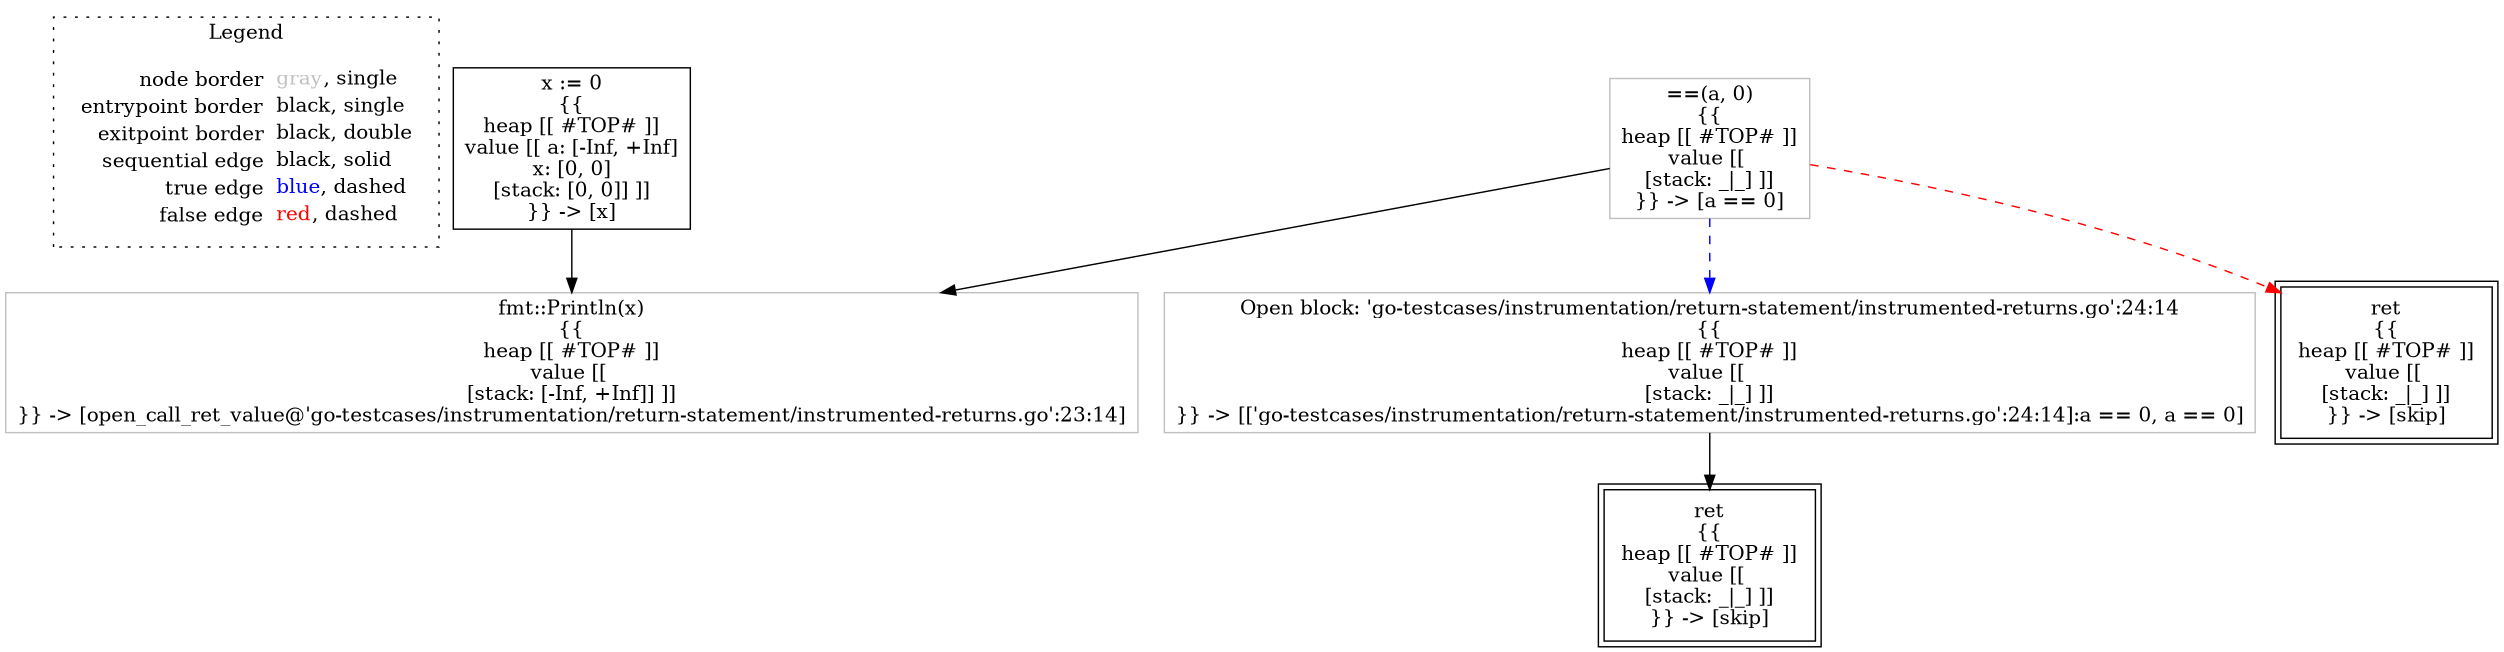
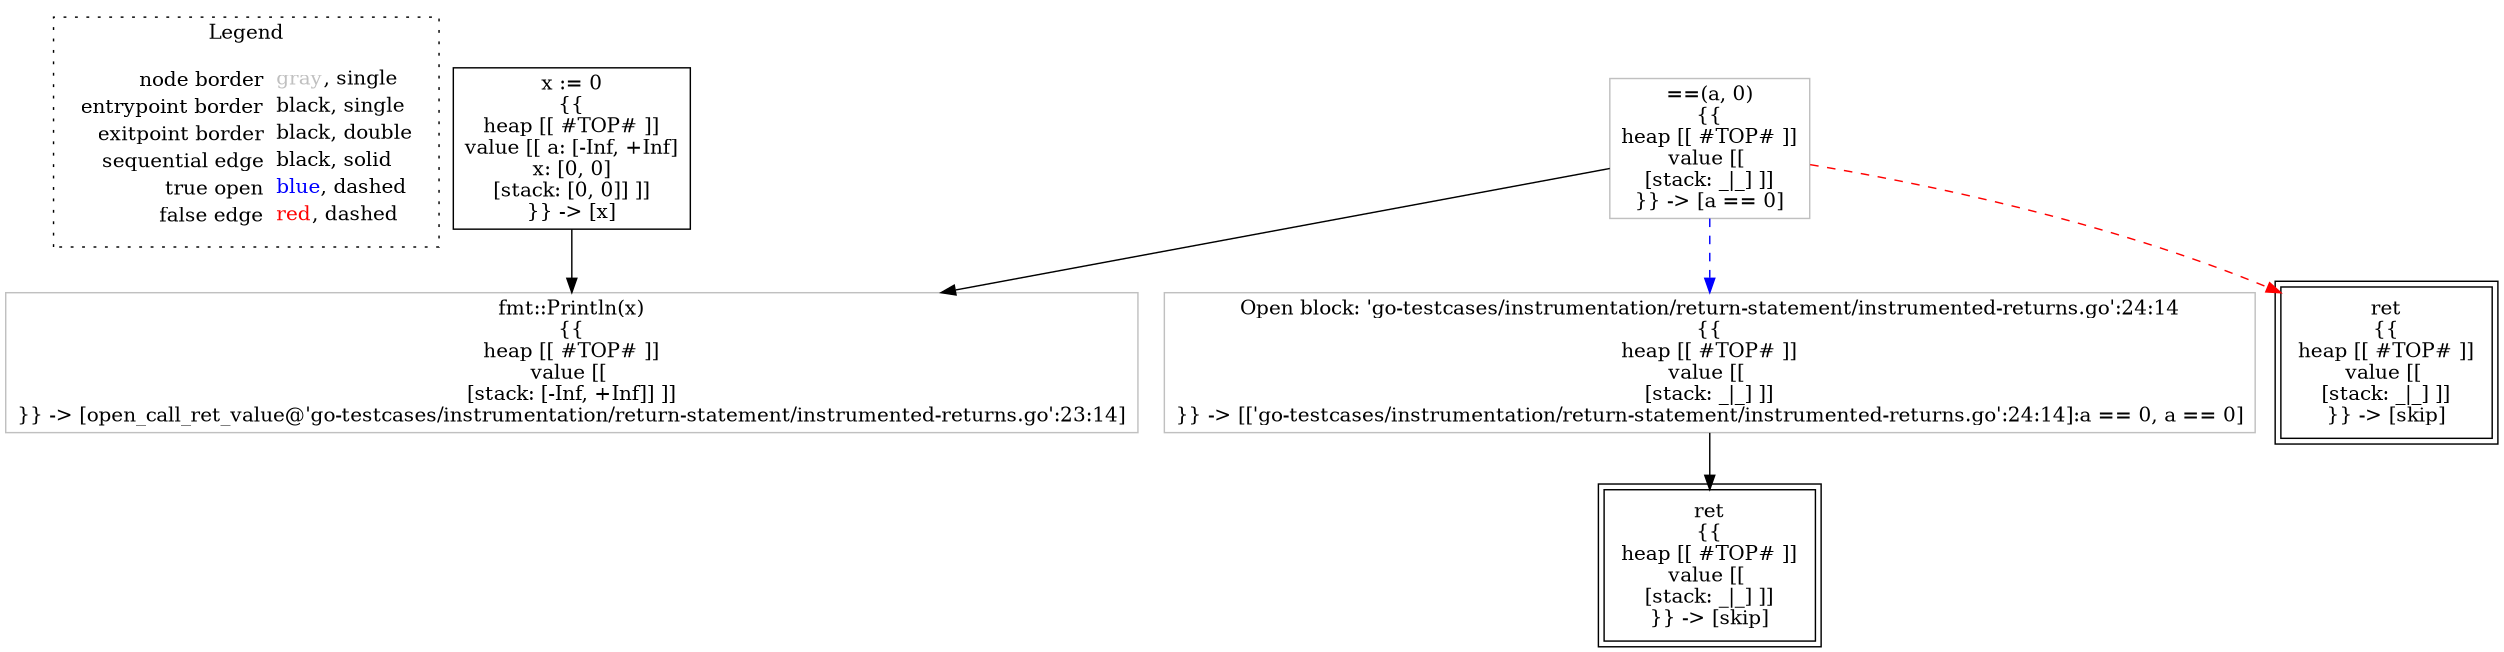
node "node border": text "true edge" -> "true open"
